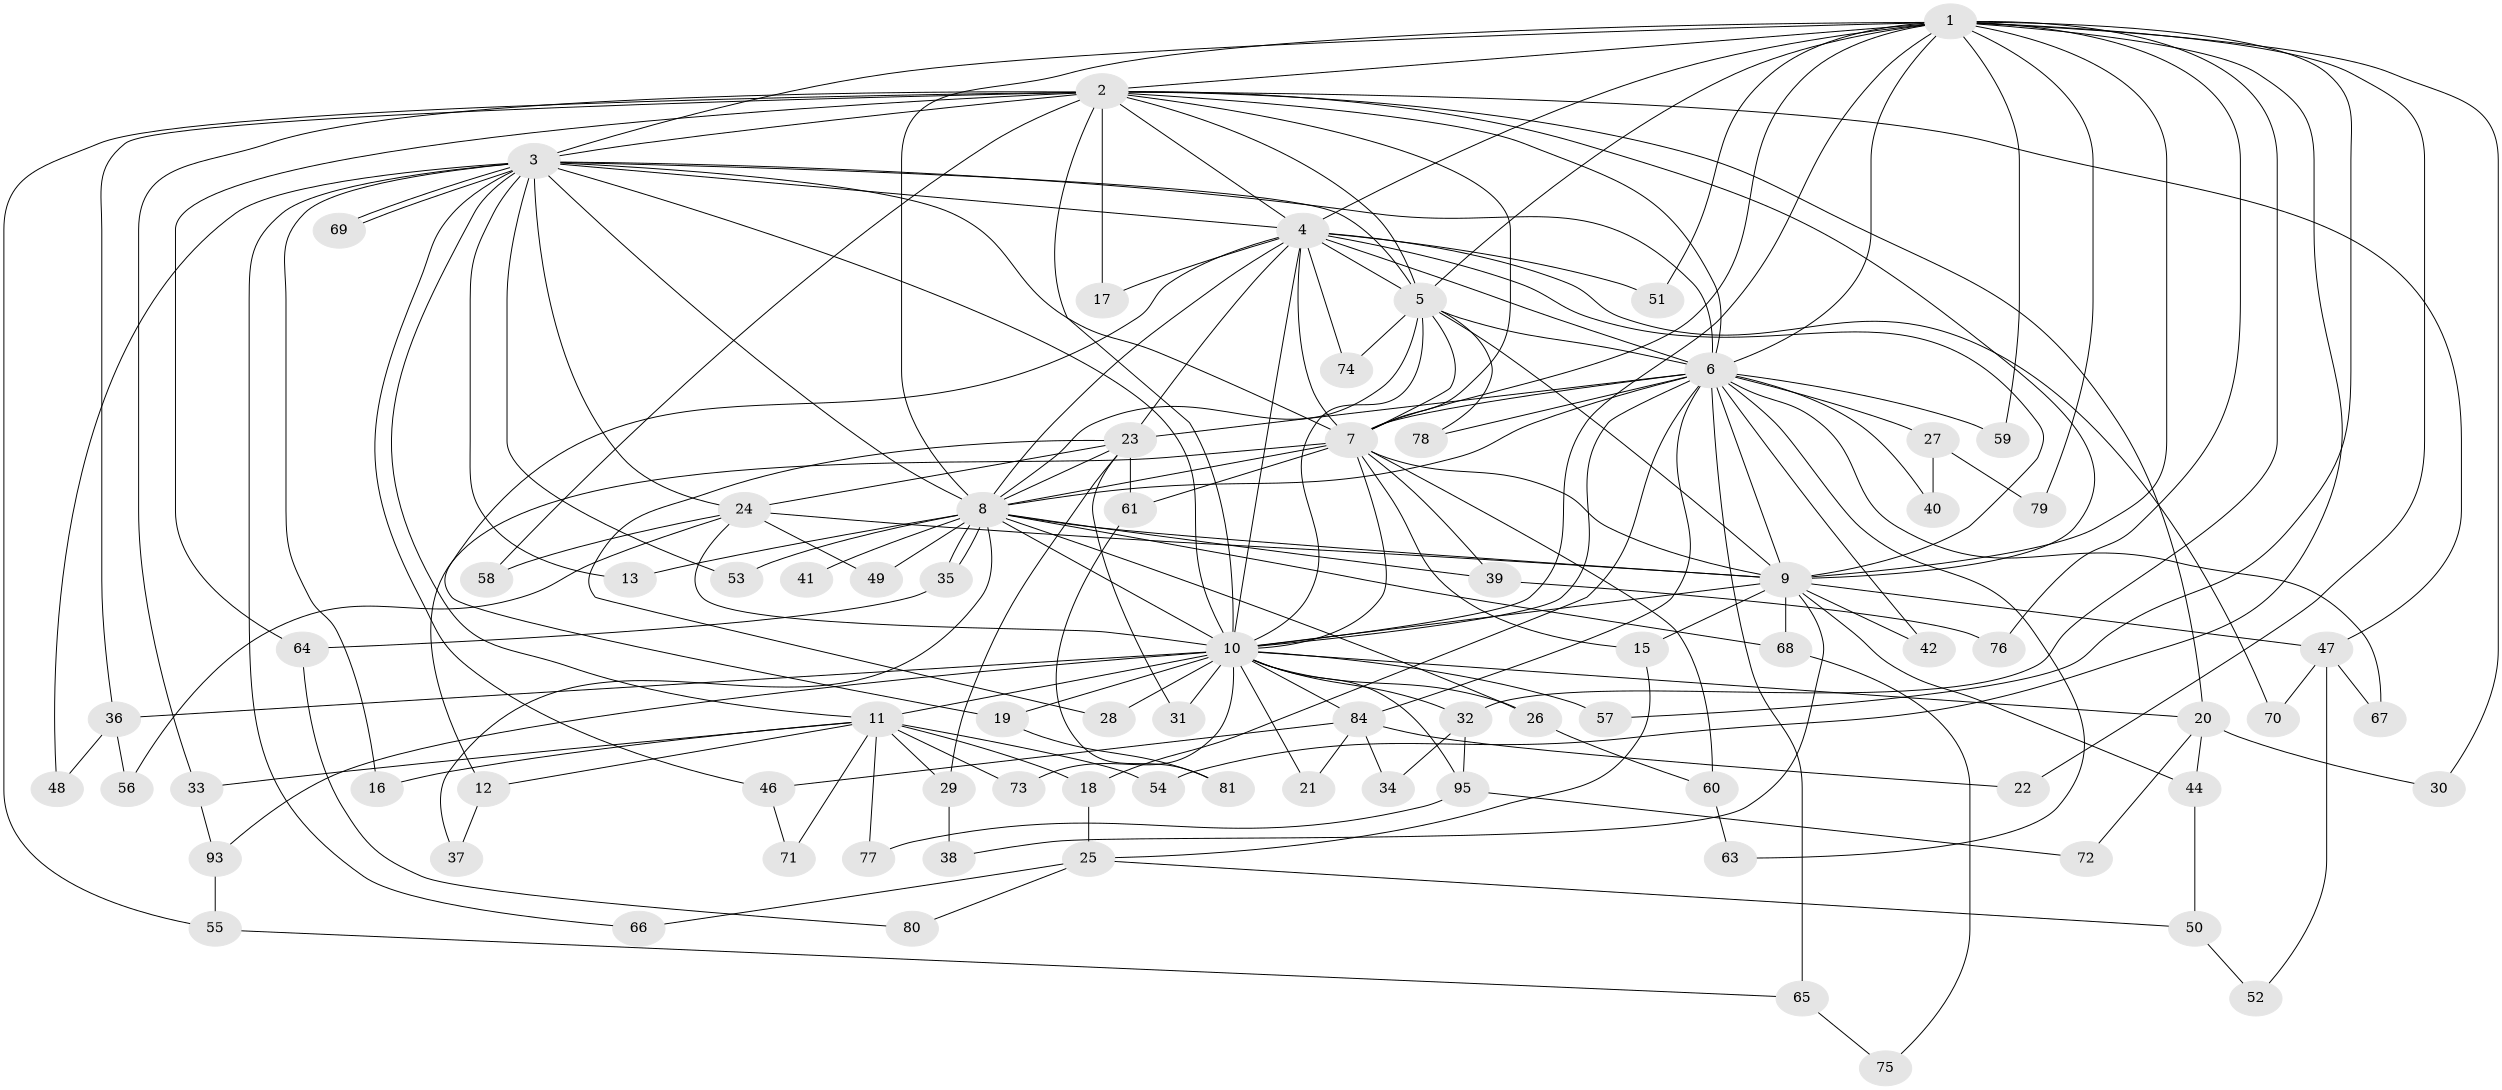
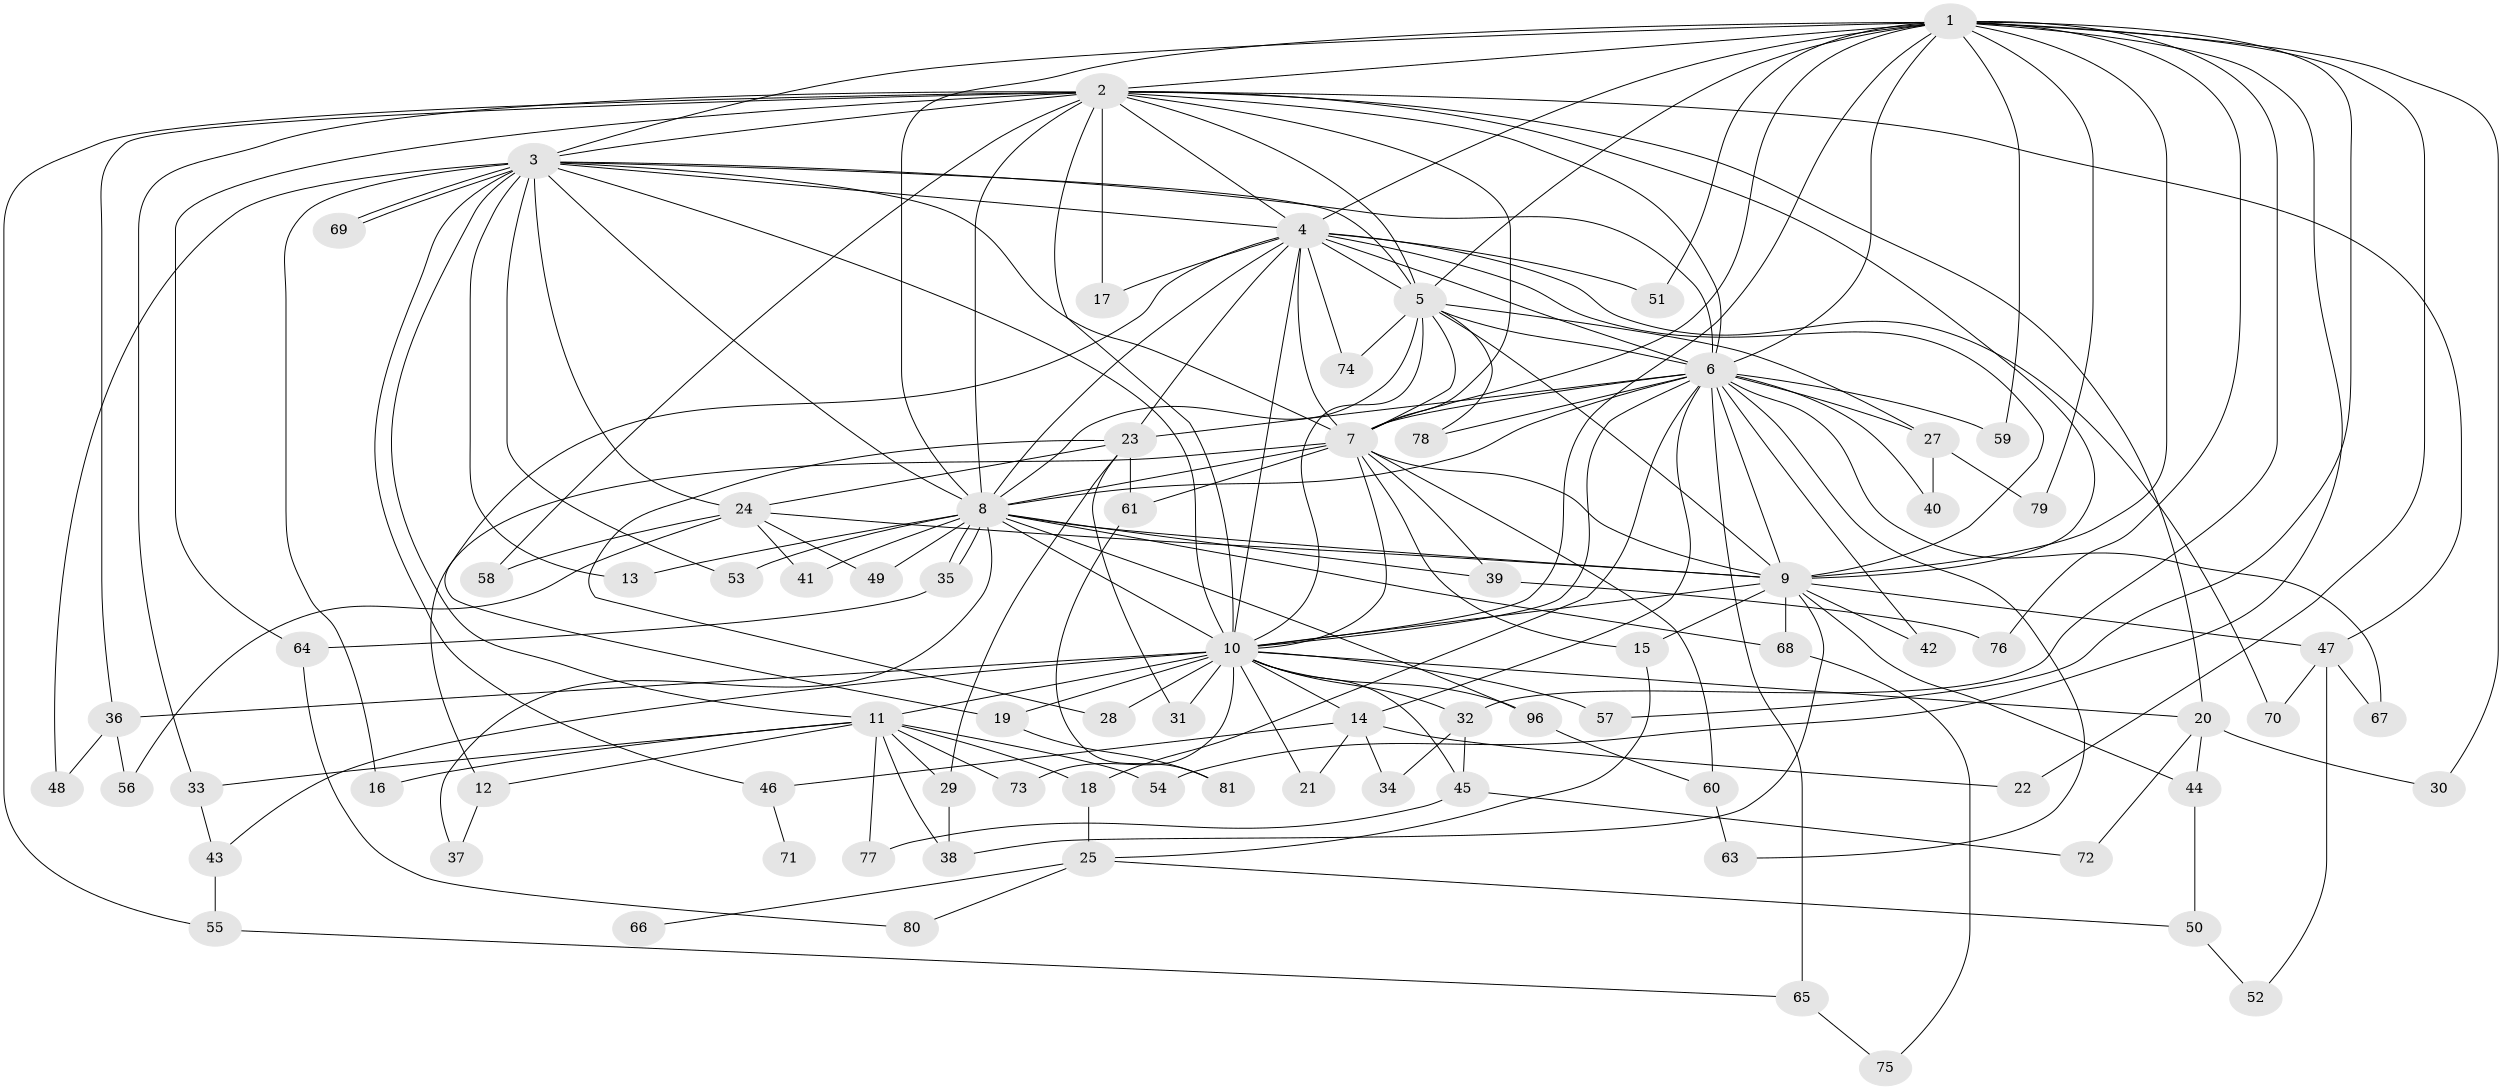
edge "5" -- "27": added
edge "23" -- "8": now "2" -- "8"
edge "3" -- "66": removed
edge "24" -- "10": now "24" -- "41"
node "84": label "84" -> "14"
node "26": label "26" -> "96"
edge "11" -- "71": now "11" -- "38"
node "95": label "95" -> "45"
node "93": label "93" -> "43"
